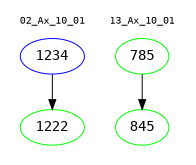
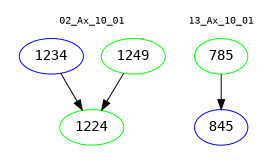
node "1249": added
node "1222": label "1222" -> "1224"
node "845": color green -> blue
